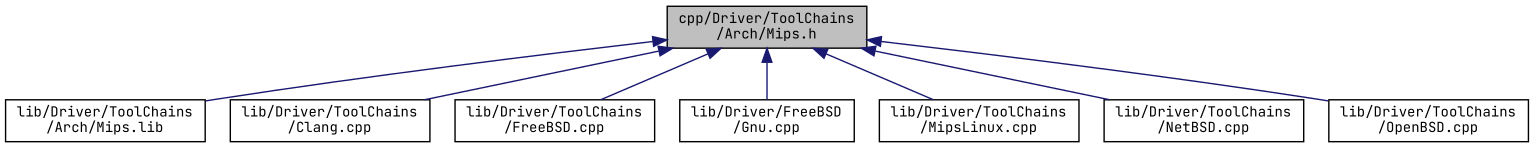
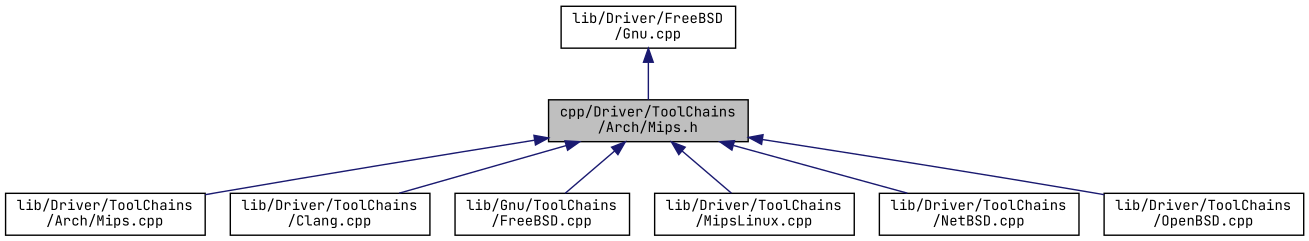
edge "lib/Driver/FreeBSD /Gnu.cpp" -> "cpp/Driver/ToolChains /Arch/Mips.h": reversed
node "lib/Driver/ToolChains /Arch/Mips.lib": label "lib/Driver/ToolChains /Arch/Mips.lib" -> "lib/Driver/ToolChains /Arch/Mips.cpp"
node "lib/Driver/ToolChains /FreeBSD.cpp": label "lib/Driver/ToolChains /FreeBSD.cpp" -> "lib/Gnu/ToolChains /FreeBSD.cpp"
